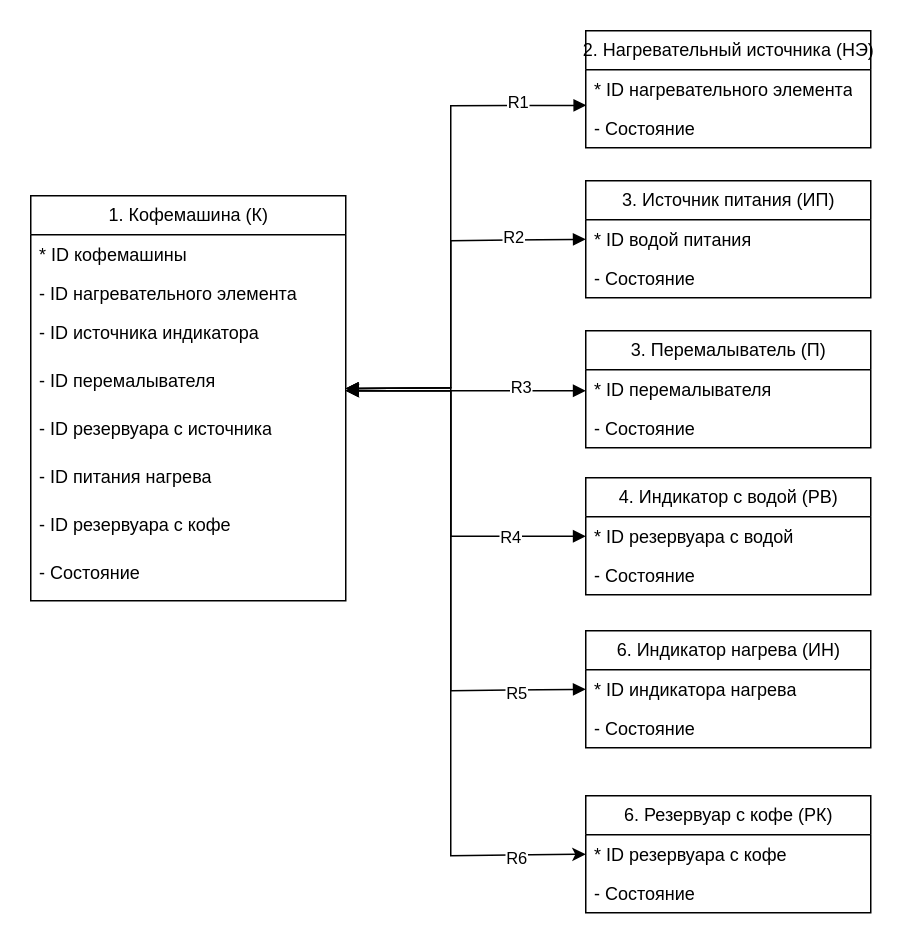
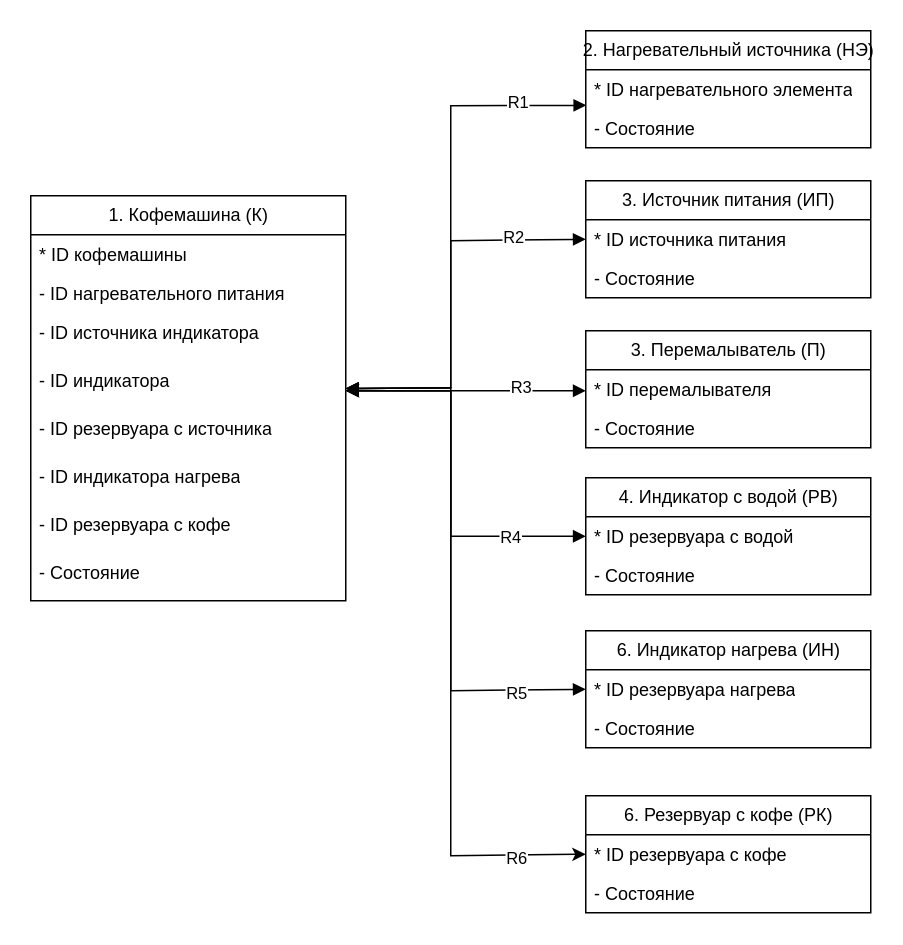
node "* ID водой питания": label "* ID водой питания" -> "* ID источника питания"
node "- ID нагревательного элемента": label "- ID нагревательного элемента" -> "- ID нагревательного питания"
node "- ID перемалывателя": label "- ID перемалывателя" -> "- ID индикатора"
node "- ID питания нагрева": label "- ID питания нагрева" -> "- ID индикатора нагрева"
node "* ID индикатора нагрева": label "* ID индикатора нагрева" -> "* ID резервуара нагрева"
